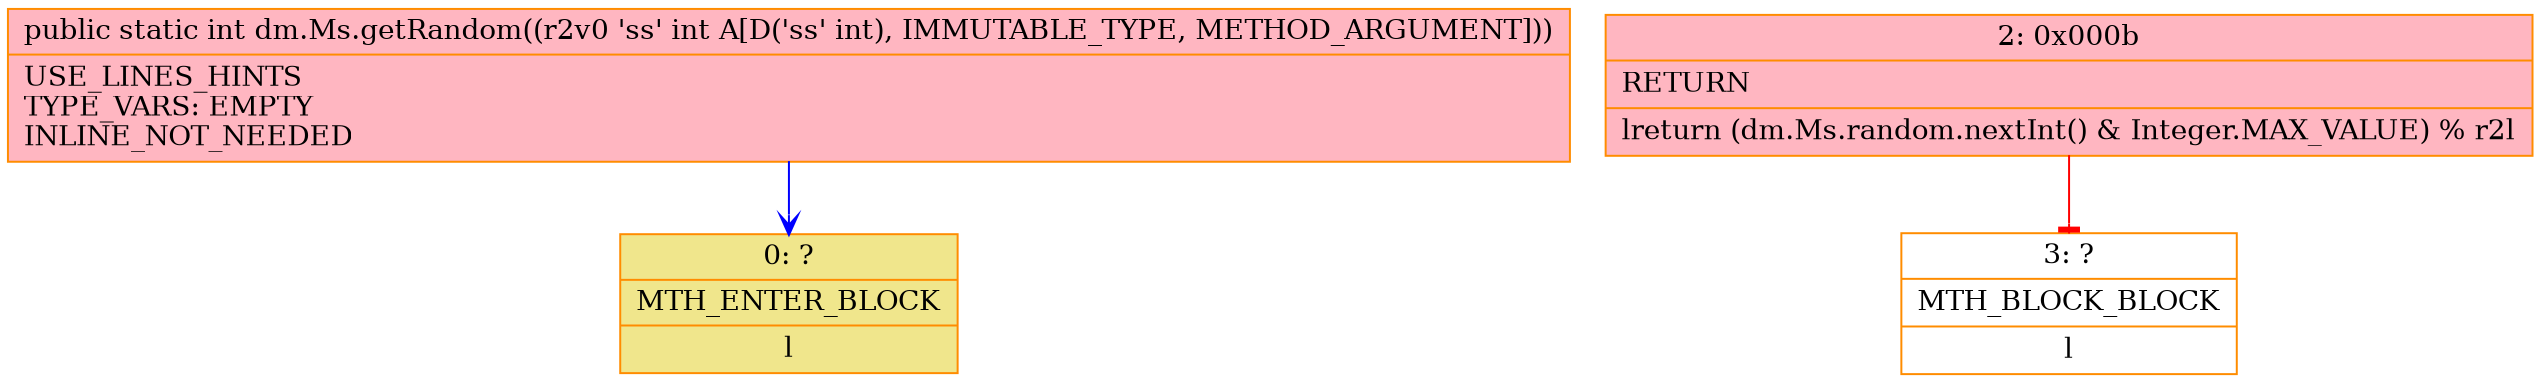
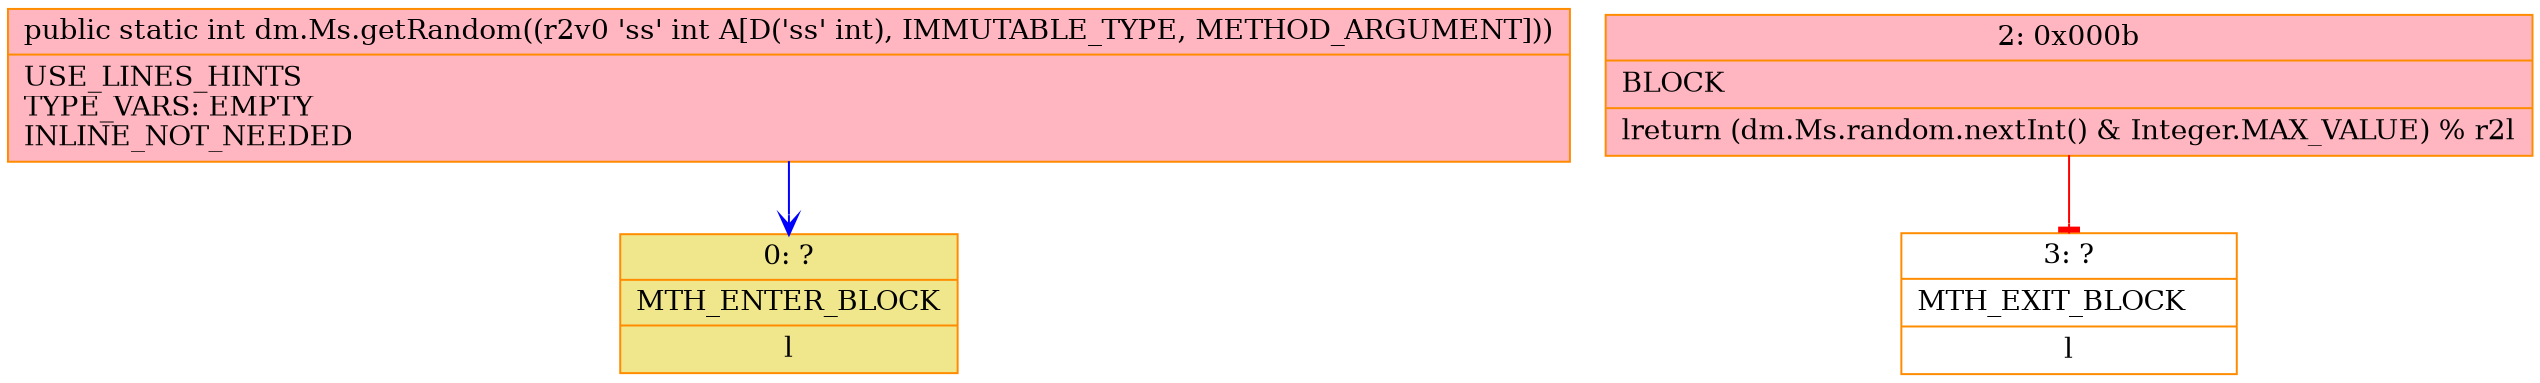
node "2: 0x000b": text "RETURN" -> "BLOCK"
node "3: ?": text "MTH_BLOCK_BLOCK" -> "MTH_EXIT_BLOCK"
